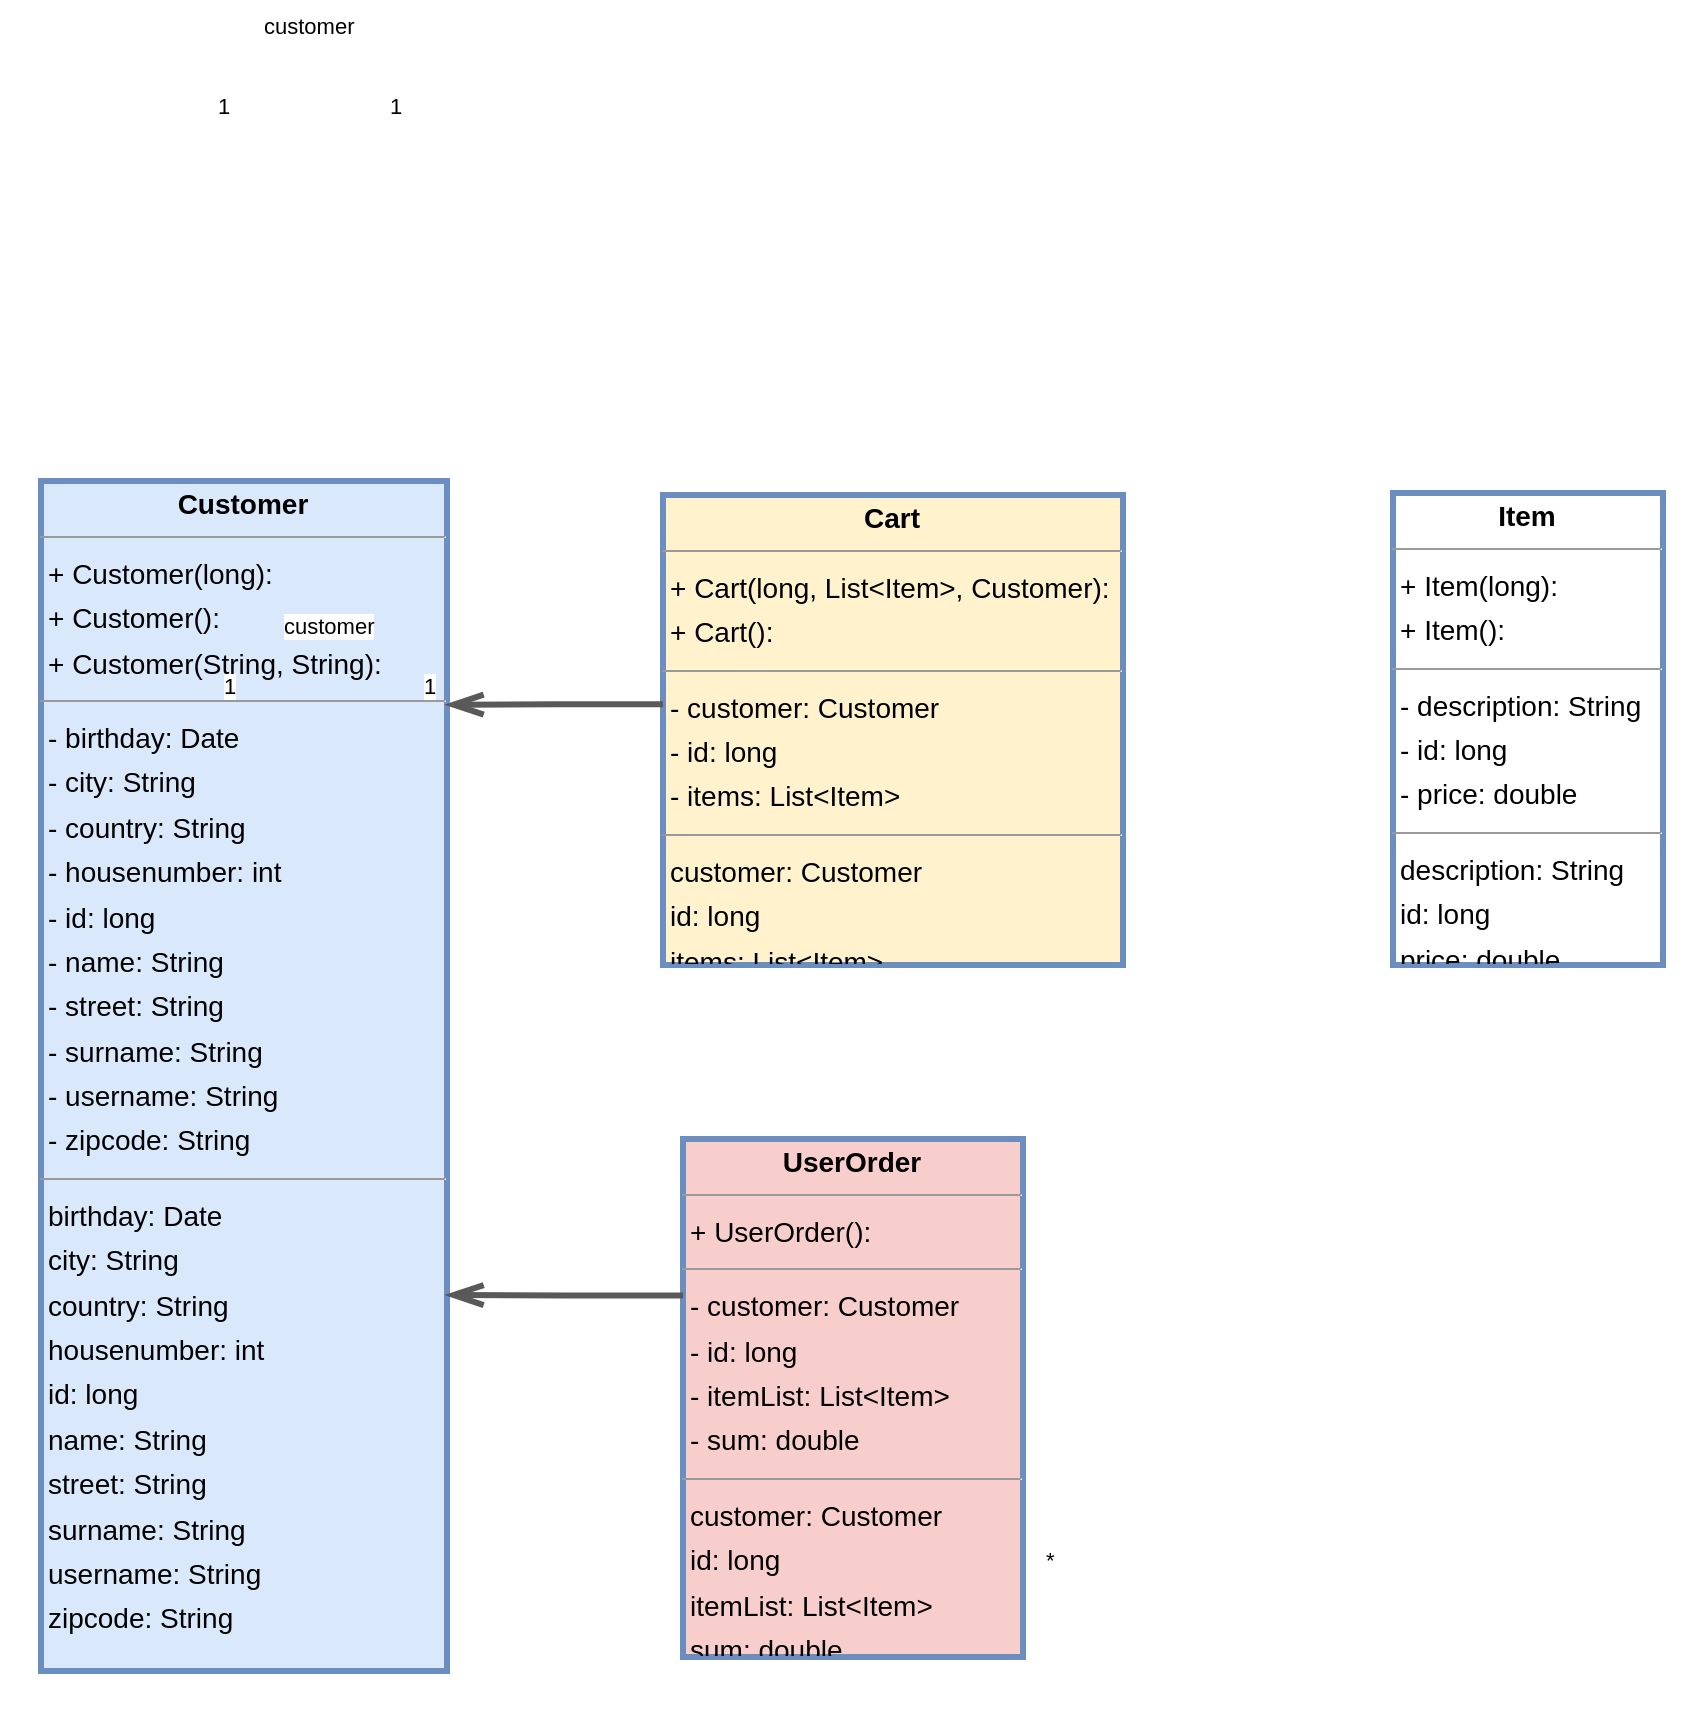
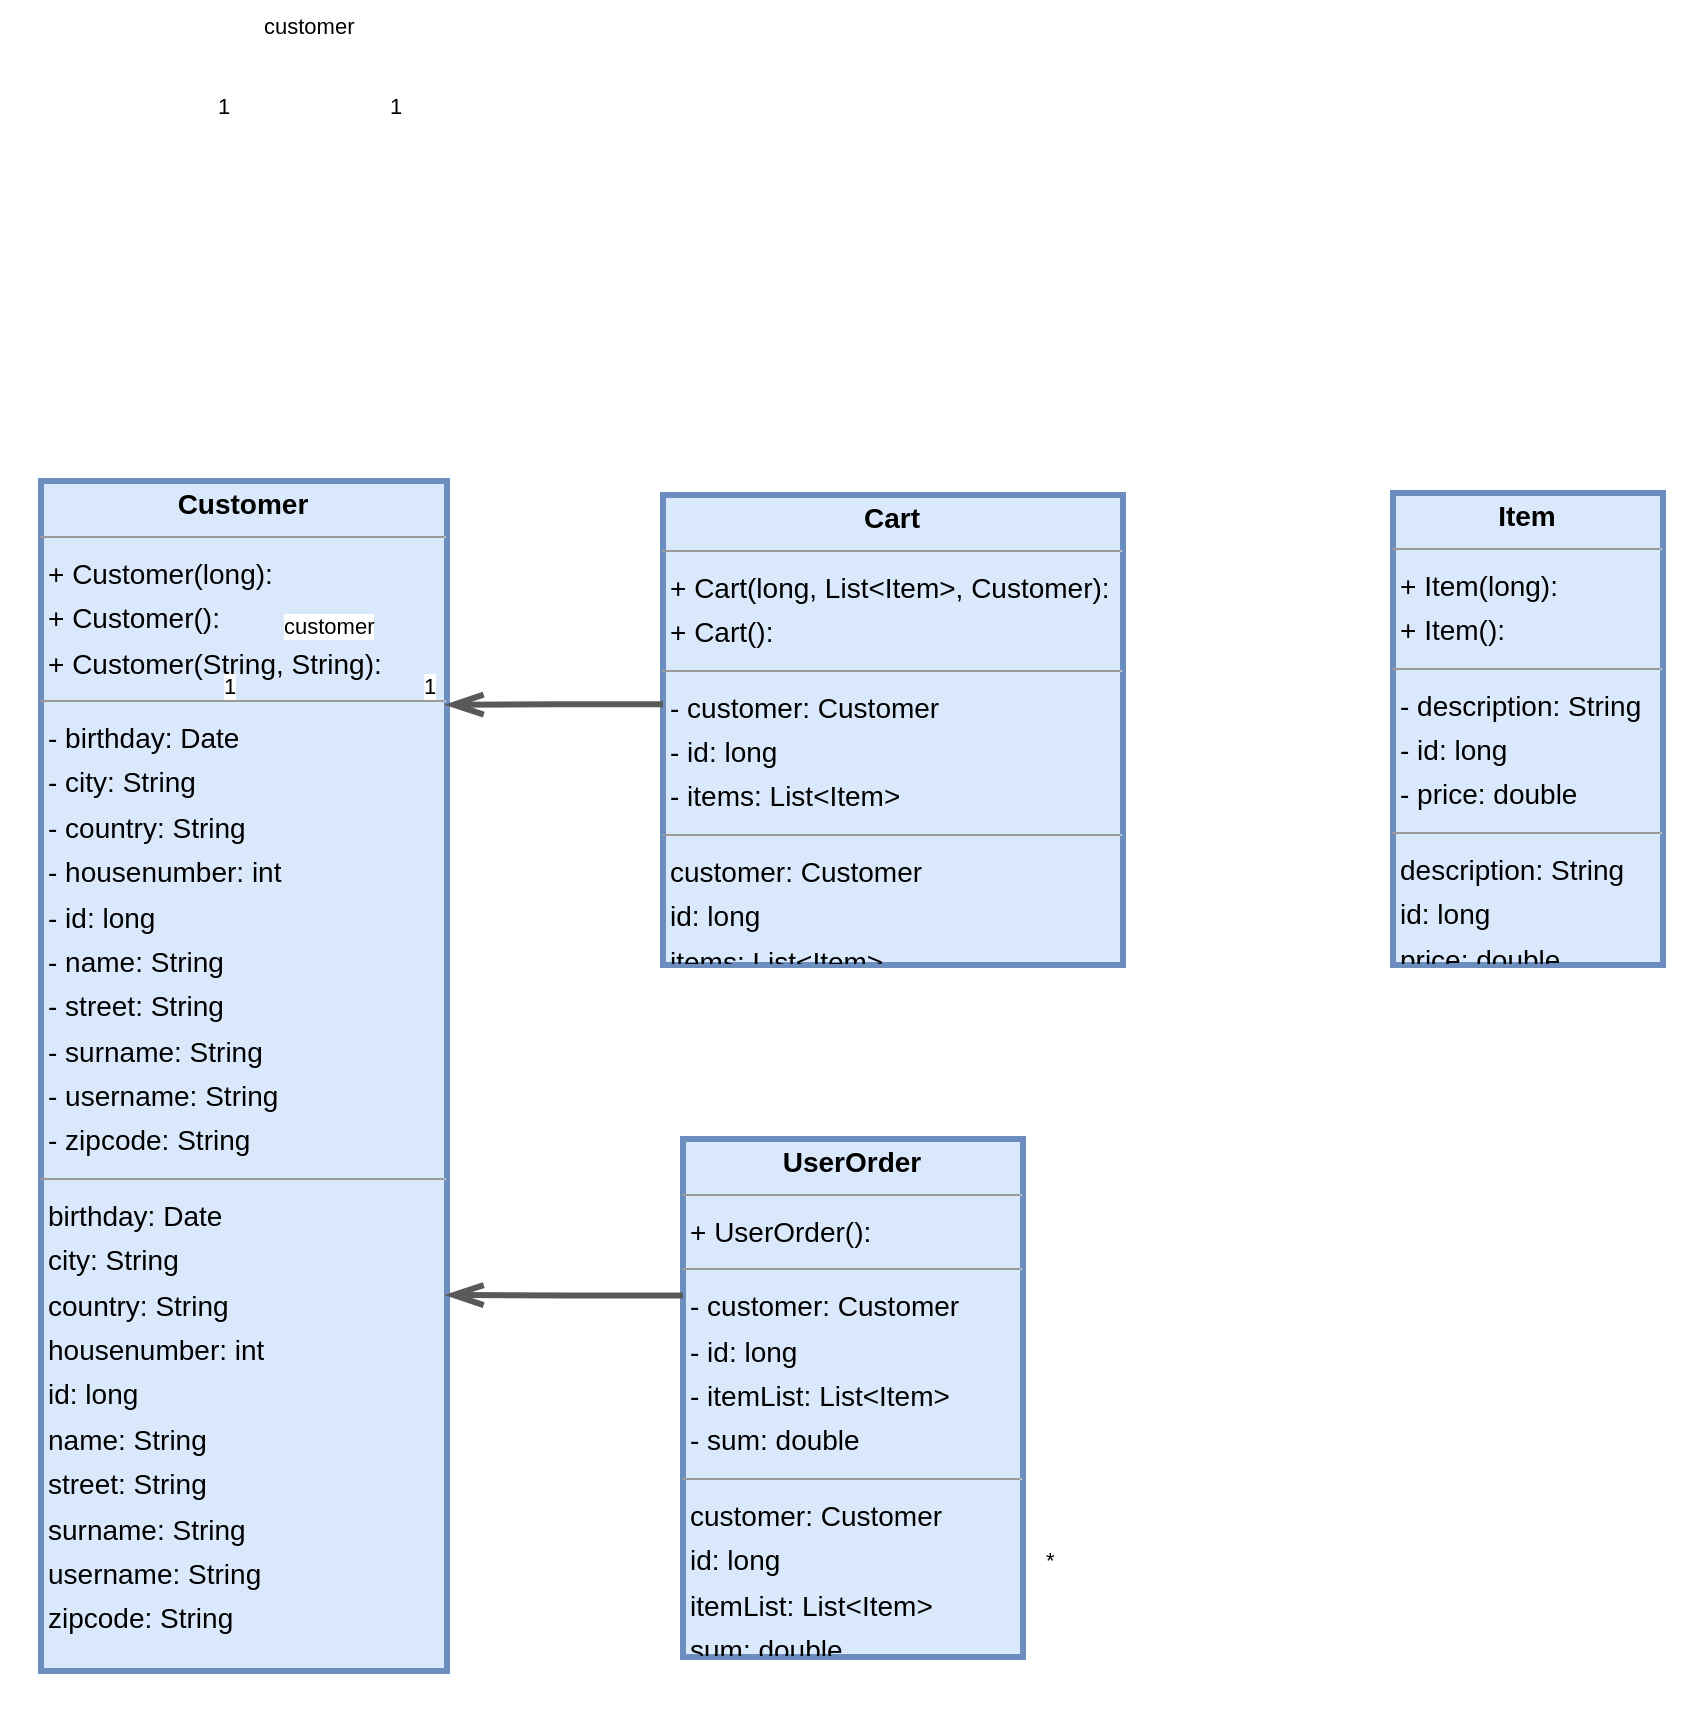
node "Item + Item(long): + Item(): - description: String - id: long - price: double description: String id: long price: double": fillcolor #ffffff -> #dae8fc
node "Cart + Cart(long, List<Item>, Customer): + Cart(): - customer: Customer - id: long - items: List<Item> customer: Customer id: long items: List<Item>": fillcolor #fff2cc -> #dae8fc
node "UserOrder + UserOrder(): - customer: Customer - id: long - itemList: List<Item> - sum: double customer: Customer id: long itemList: List<Item> sum: double": fillcolor #f8cecc -> #dae8fc
